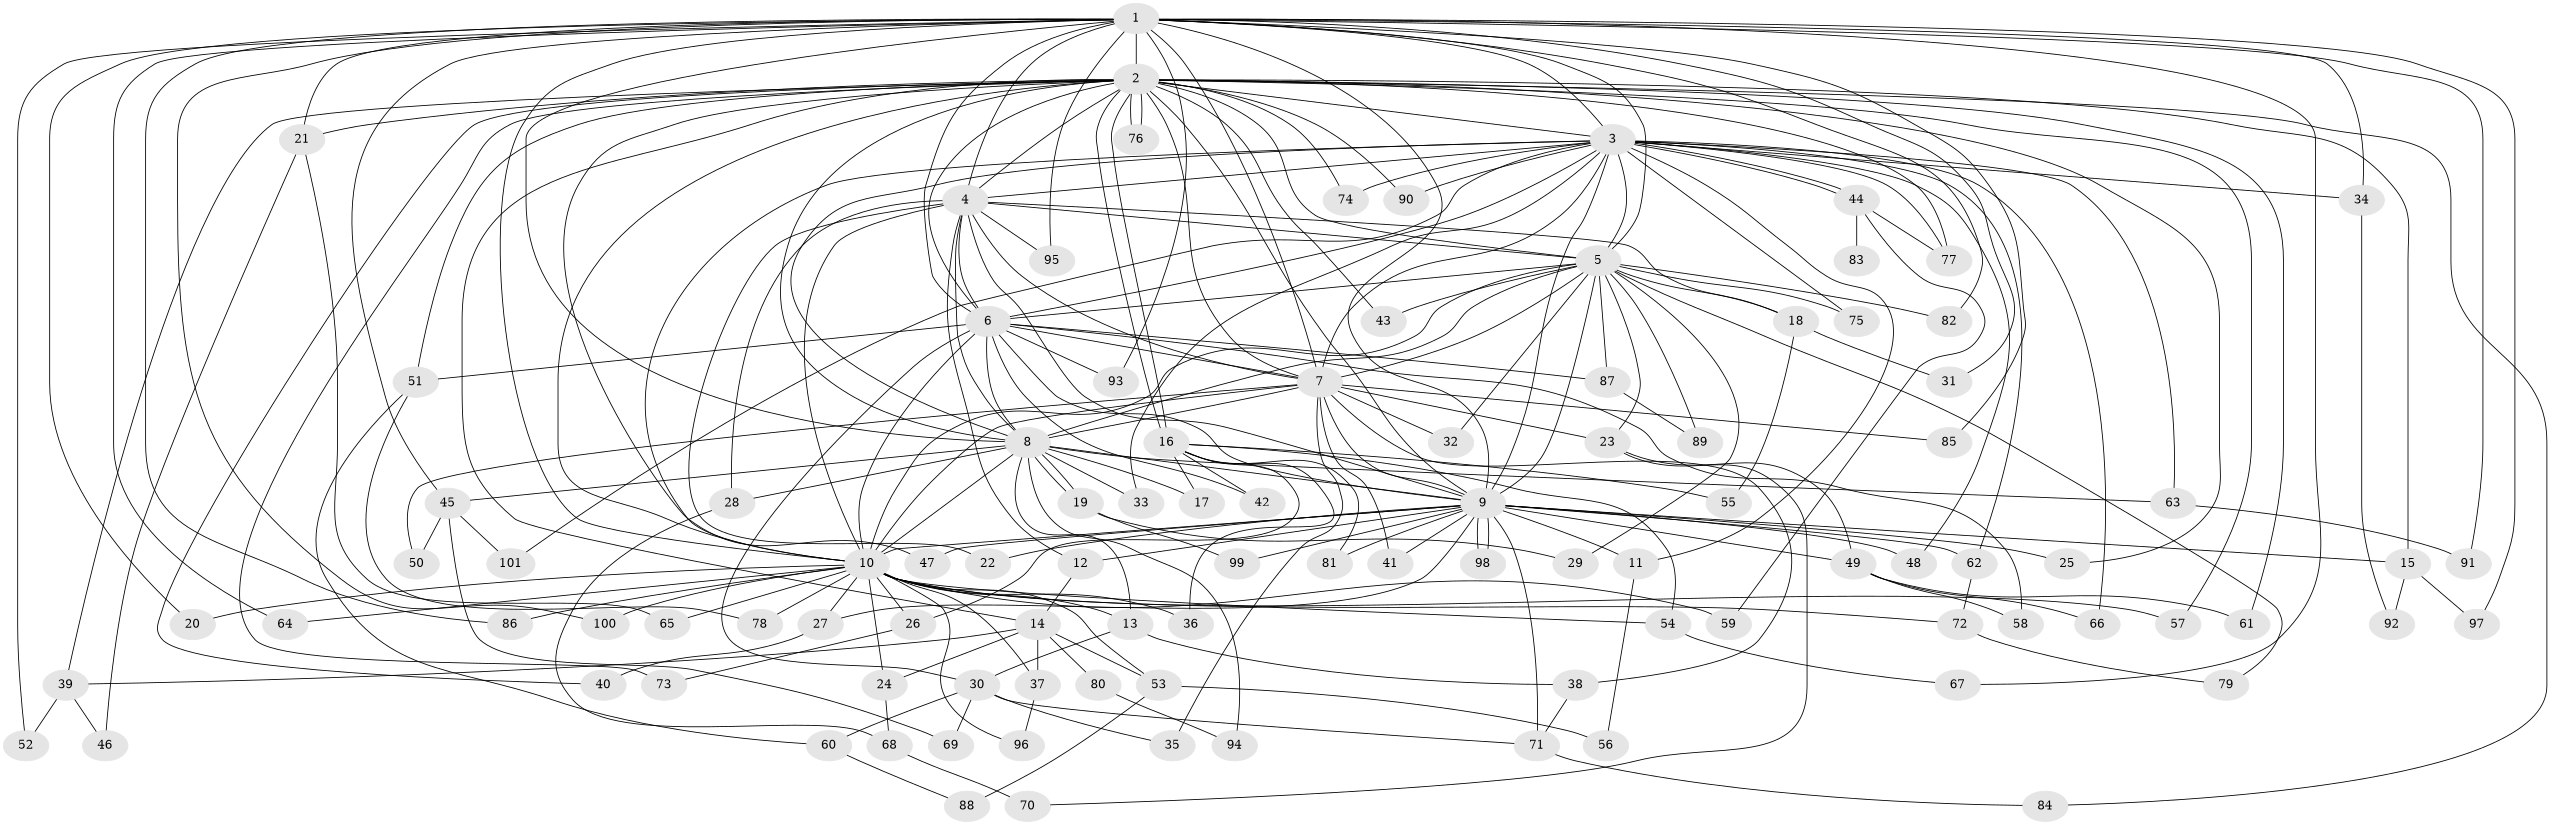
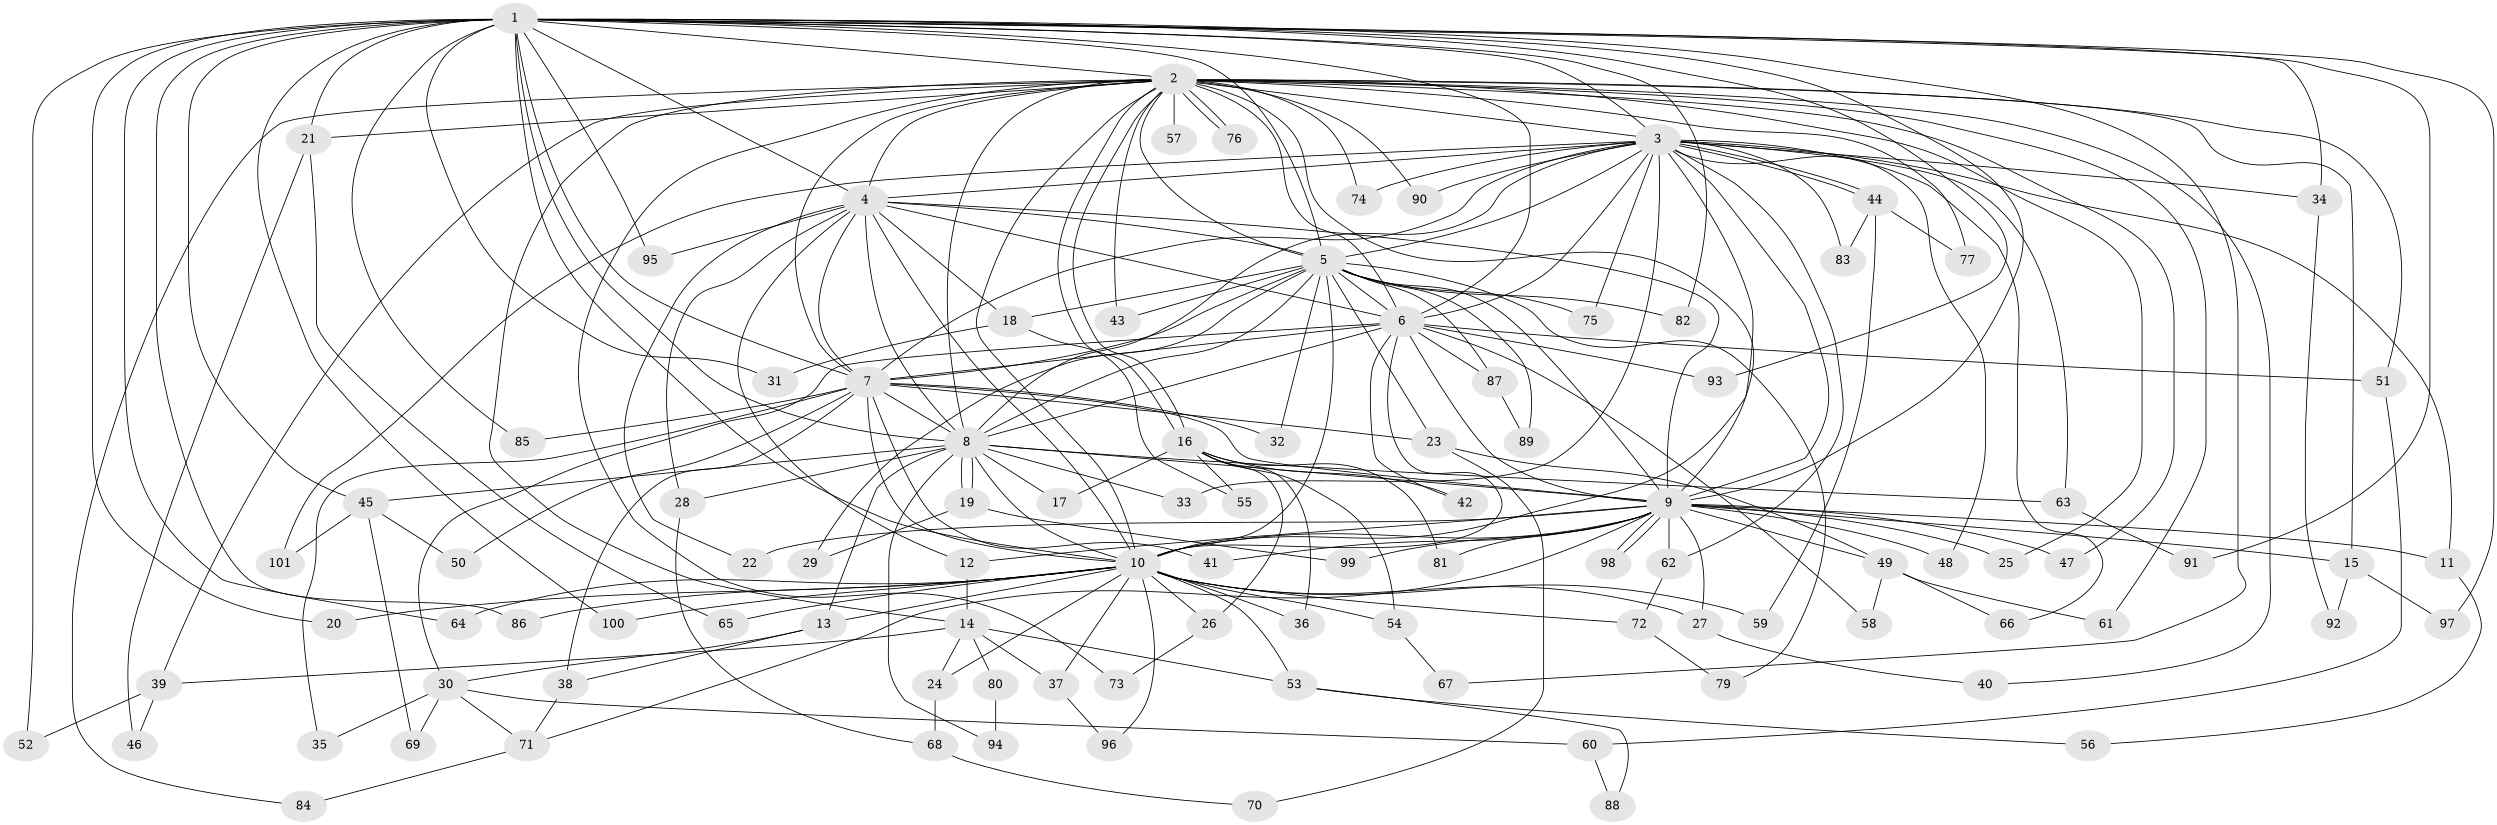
edge "3" -- "77": now "3" -- "83"
edge "10" -- "57": removed
node "78": removed
